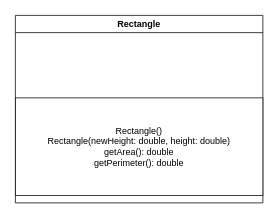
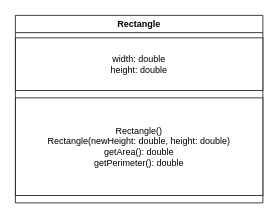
node "width: double height: double": added
